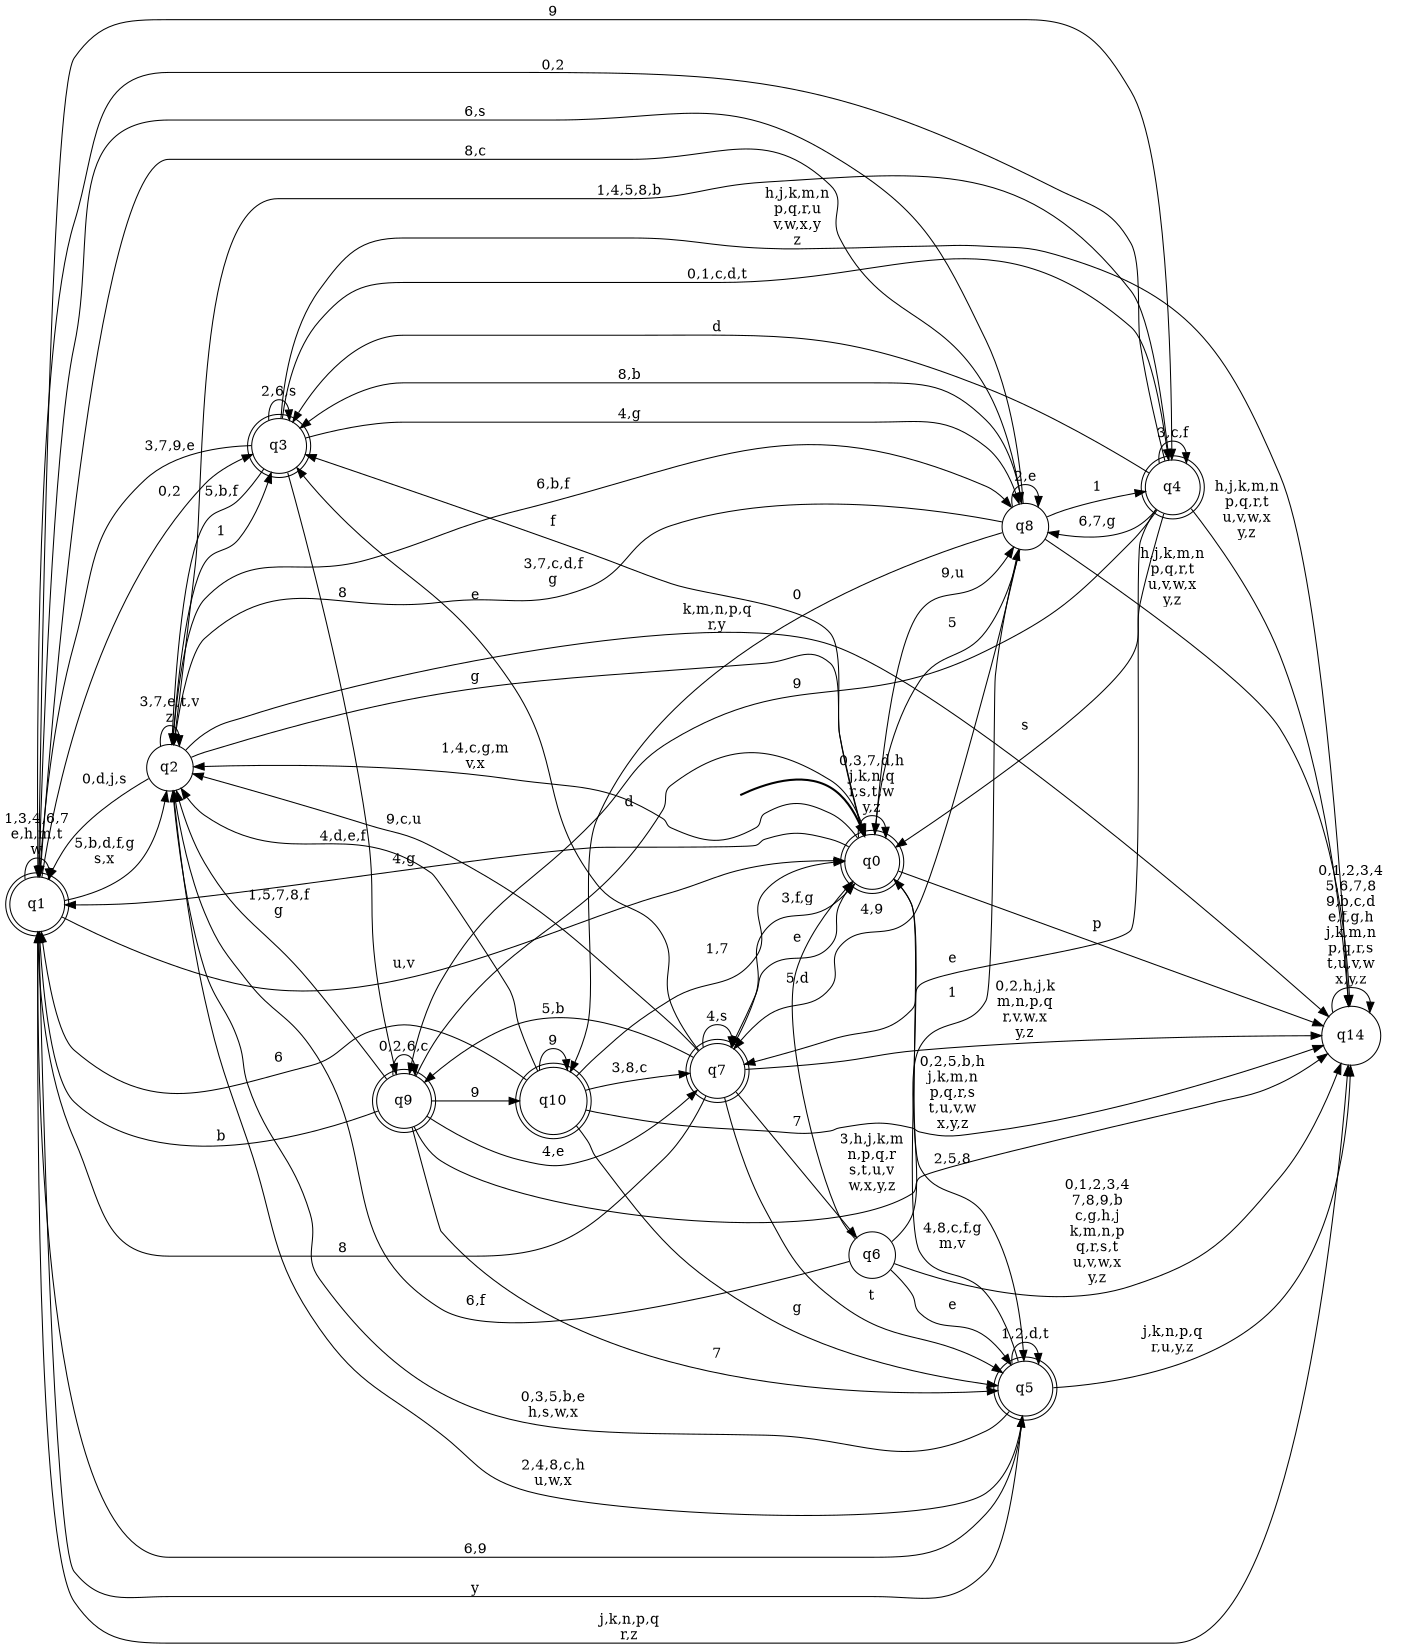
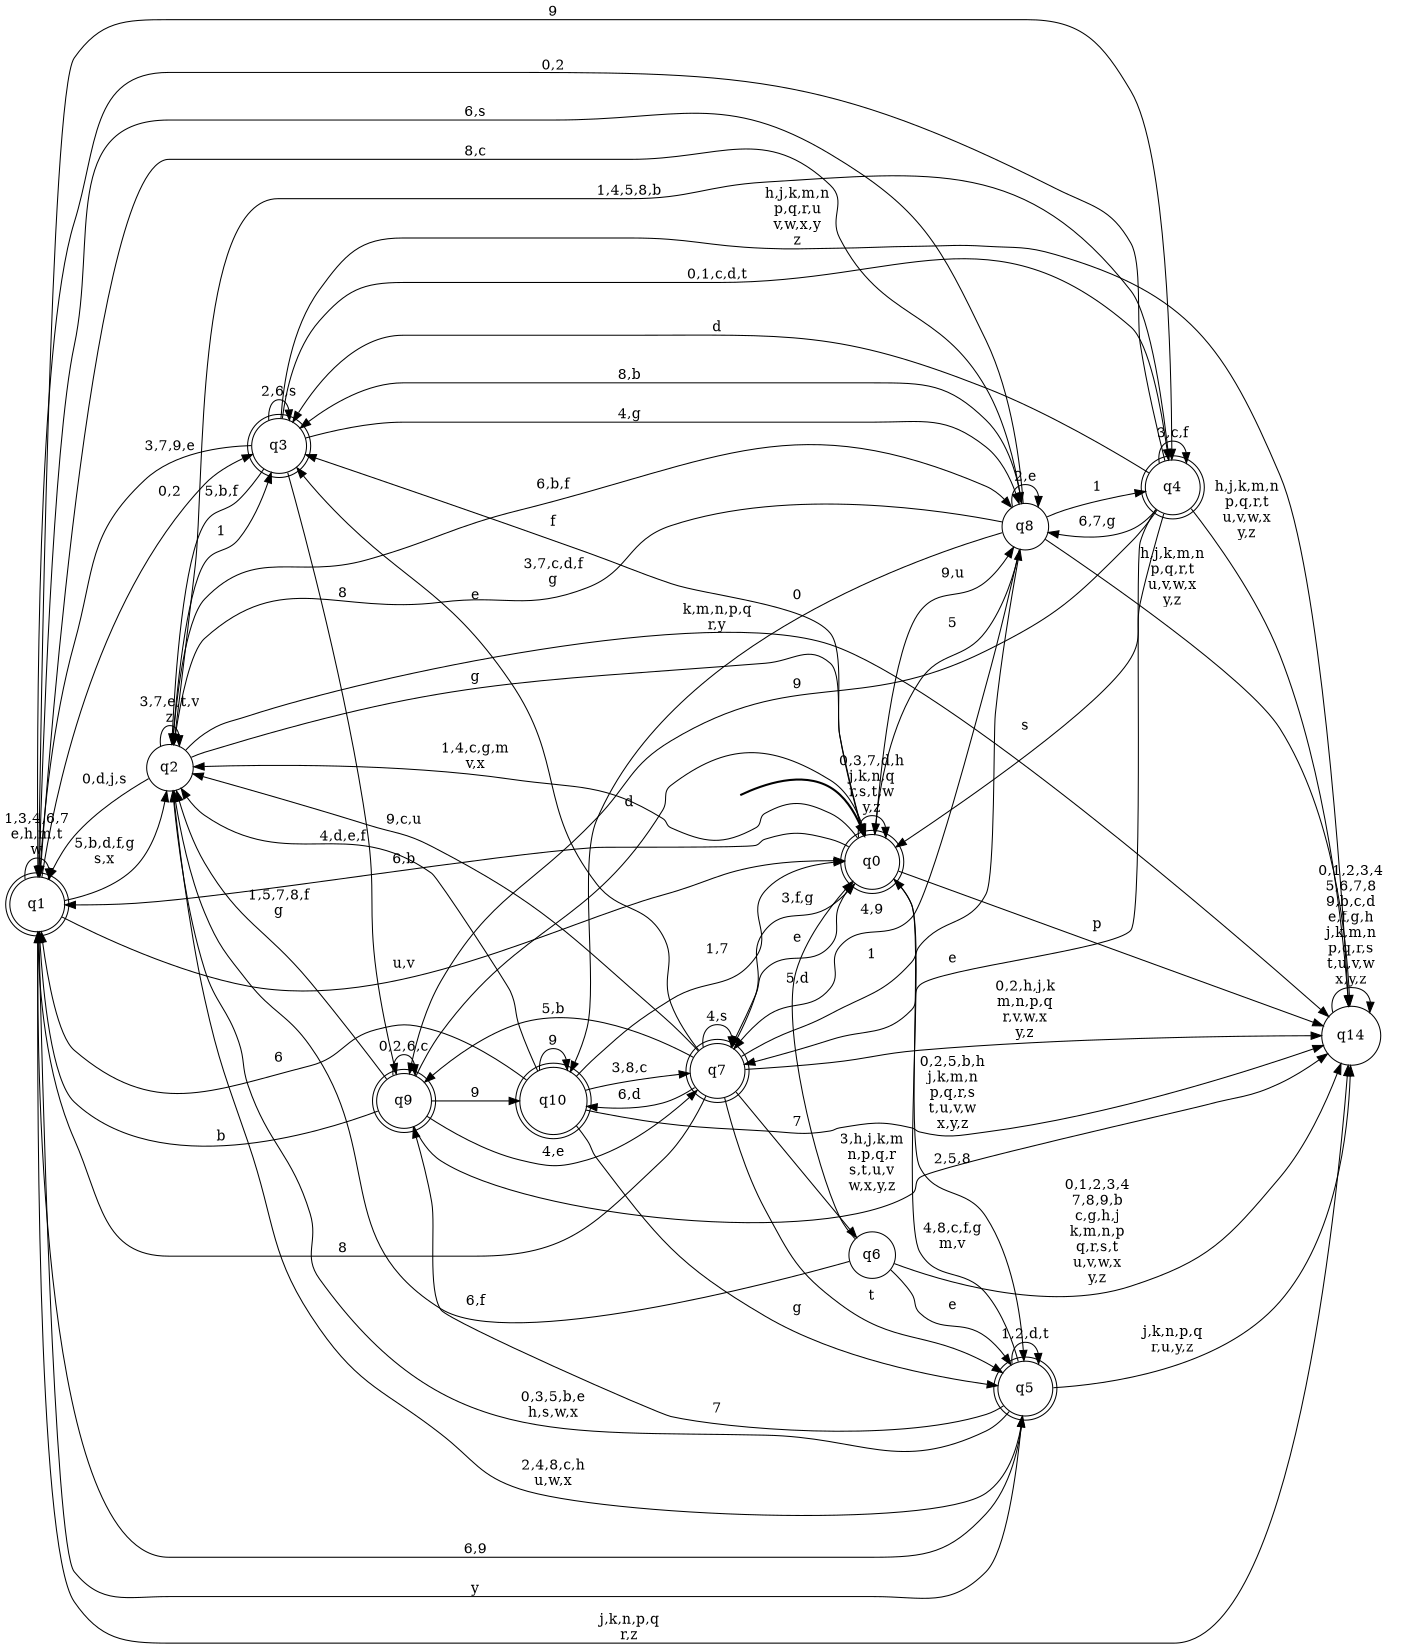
edge "q0" -> "q1": label "4,g" -> "6,b"
edge "q6" -> "q8": now "q7" -> "q8"
edge "q7" -> "q10": added, label "6,d"
edge "q9" -> "q5": reversed
